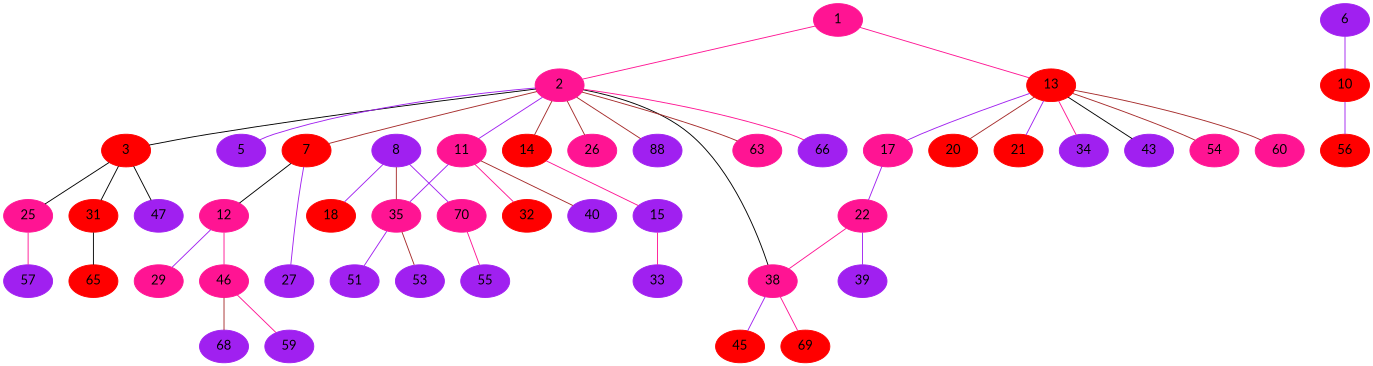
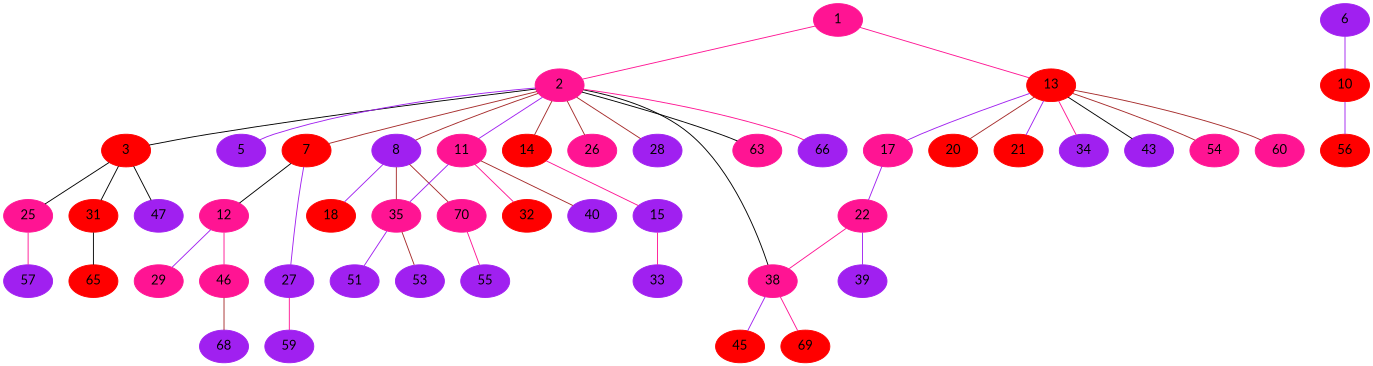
edge "2" -- "8": added
edge "2" -- "63": color brown -> black
node "88": label "88" -> "28"
edge "8" -- "70": color purple -> brown
edge "46" -- "59": now "27" -- "59"
